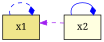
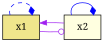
edge "x2" -> "x1": style dashed -> solid
edge "x1" -> "x2": added
